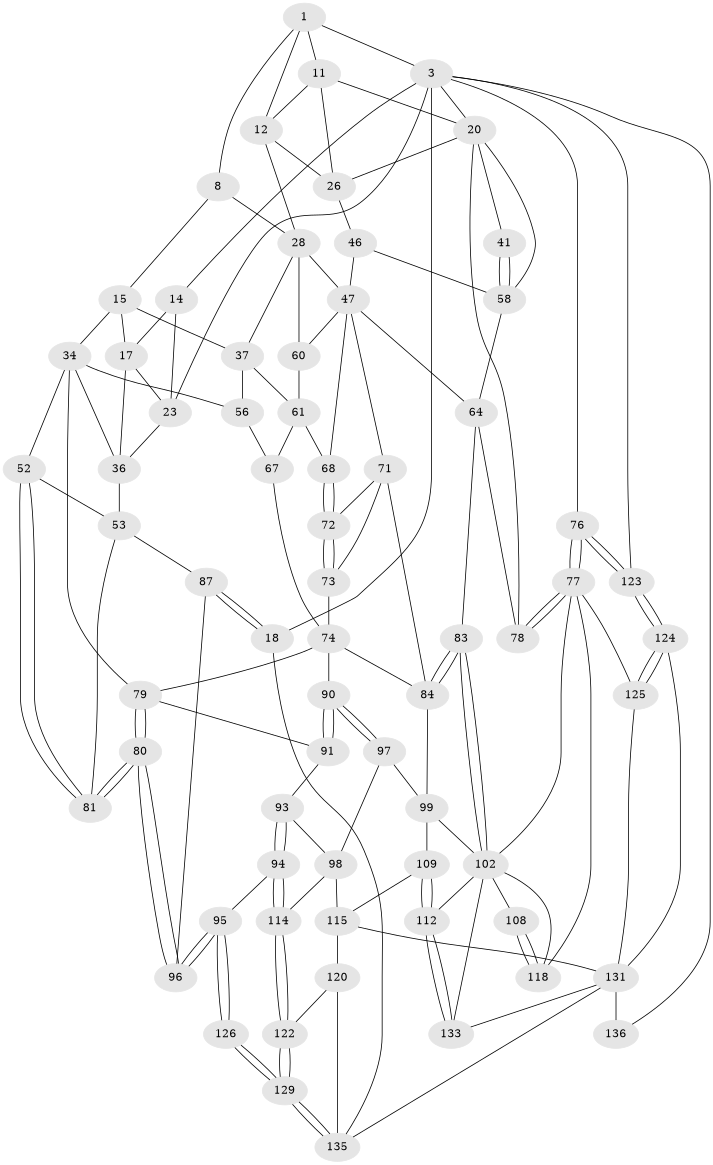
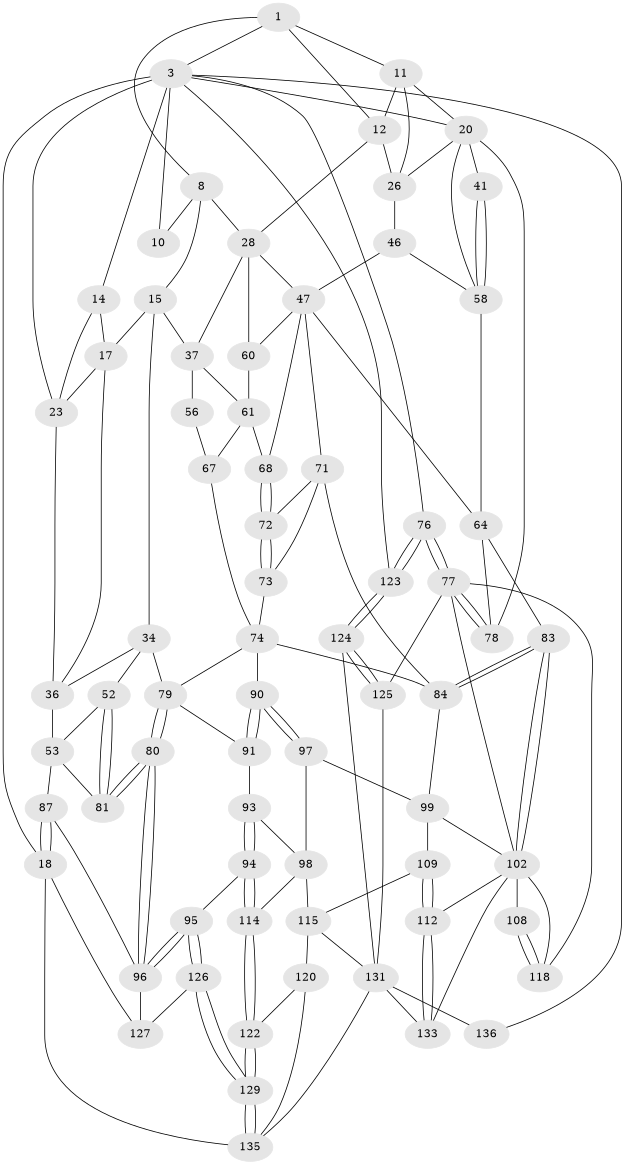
node "10": added
edge "34" -- "56": removed
node "127": added
